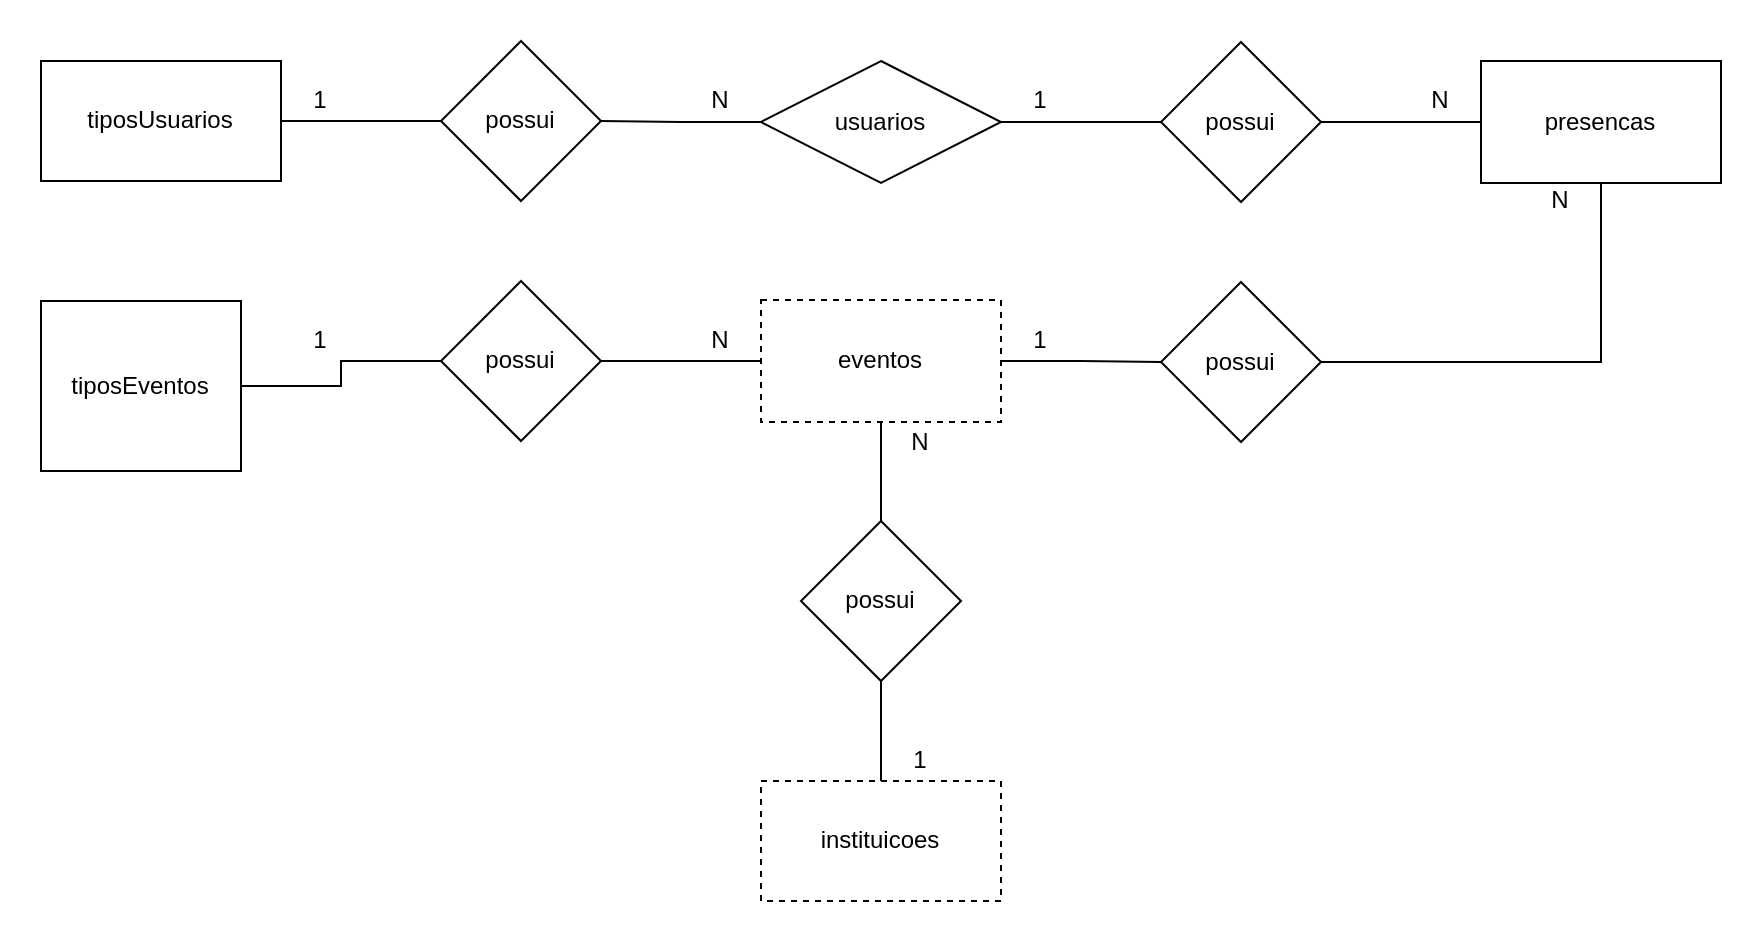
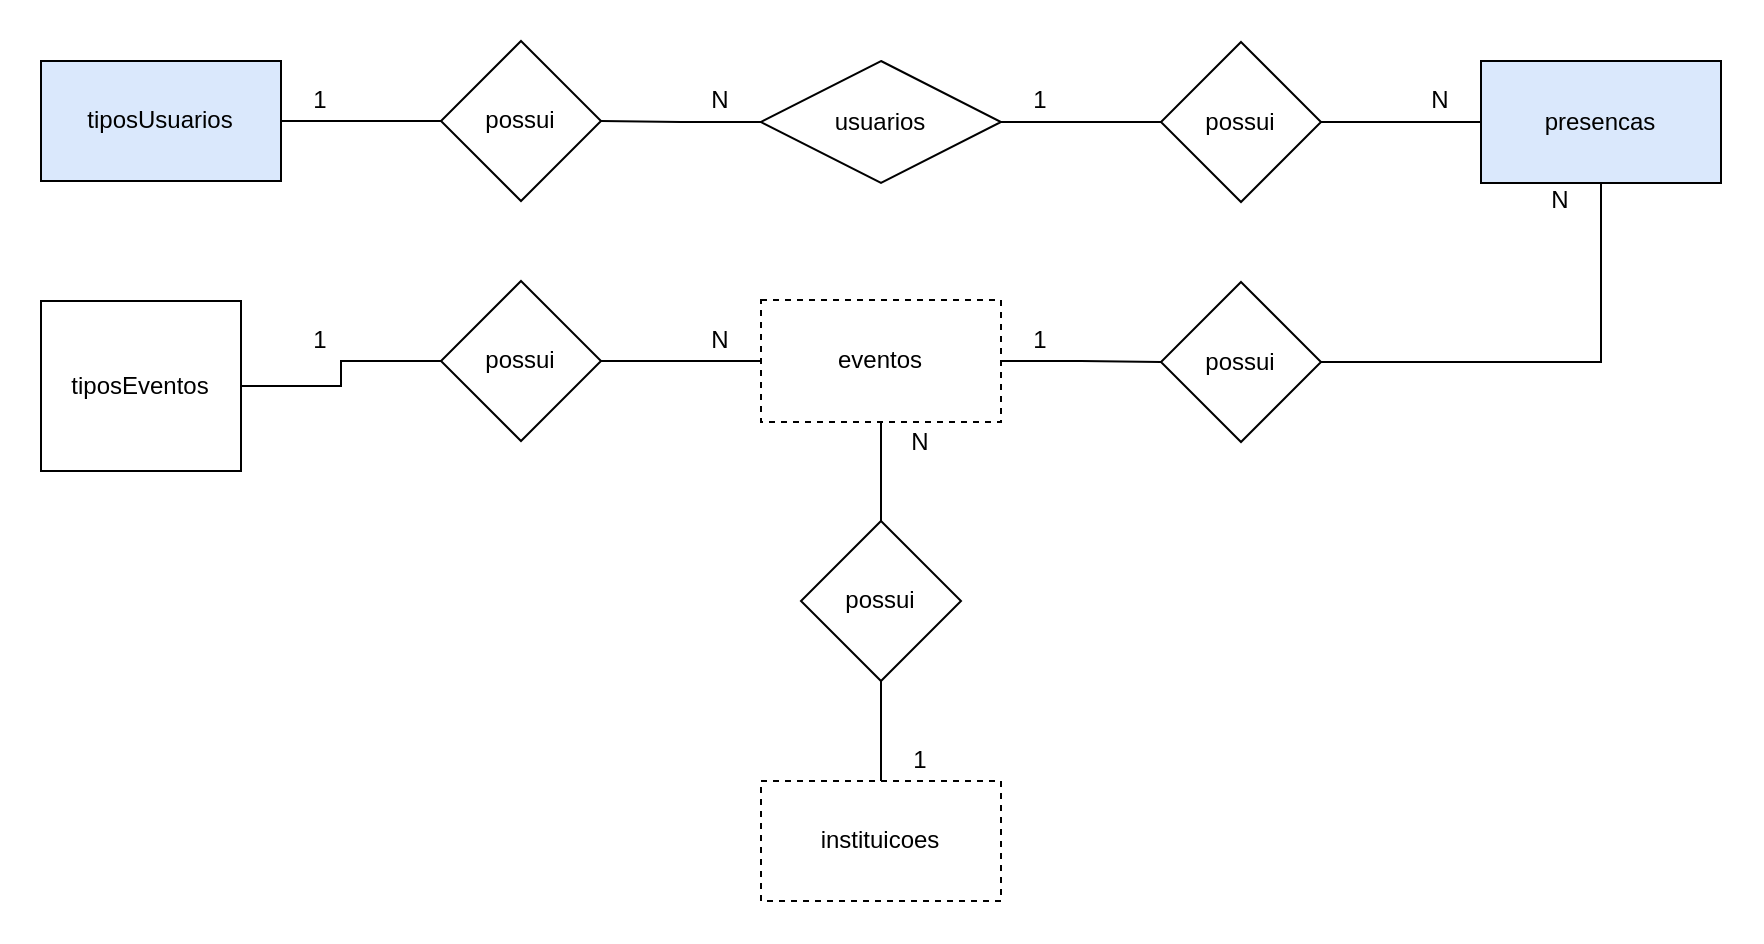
node "tiposUsuarios": fillcolor #ffffff -> #dae8fc
node "presencas": fillcolor #ffffff -> #dae8fc
